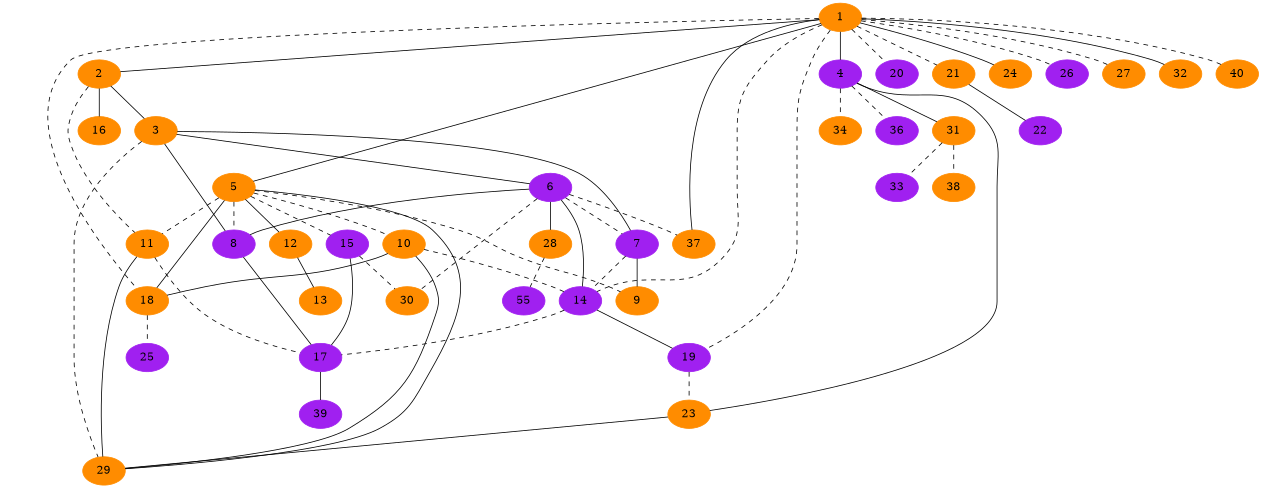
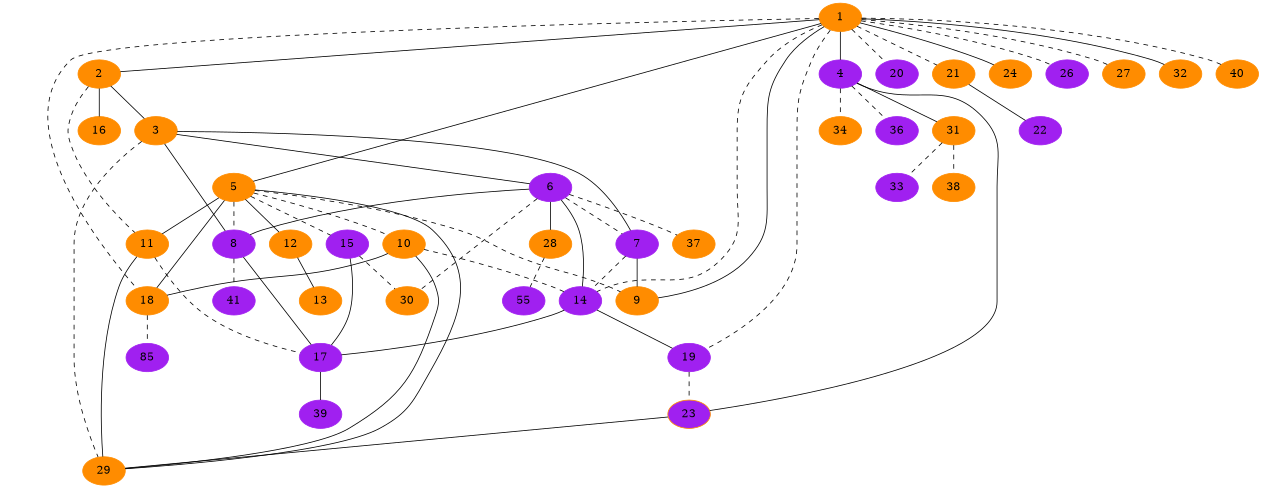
edge "1" -- "37": now "1" -- "9"
edge "5" -- "11": style dashed -> solid
node "41": added
edge "14" -- "17": style dashed -> solid
node "25": label "25" -> "85"
node "23": fillcolor darkorange -> purple
